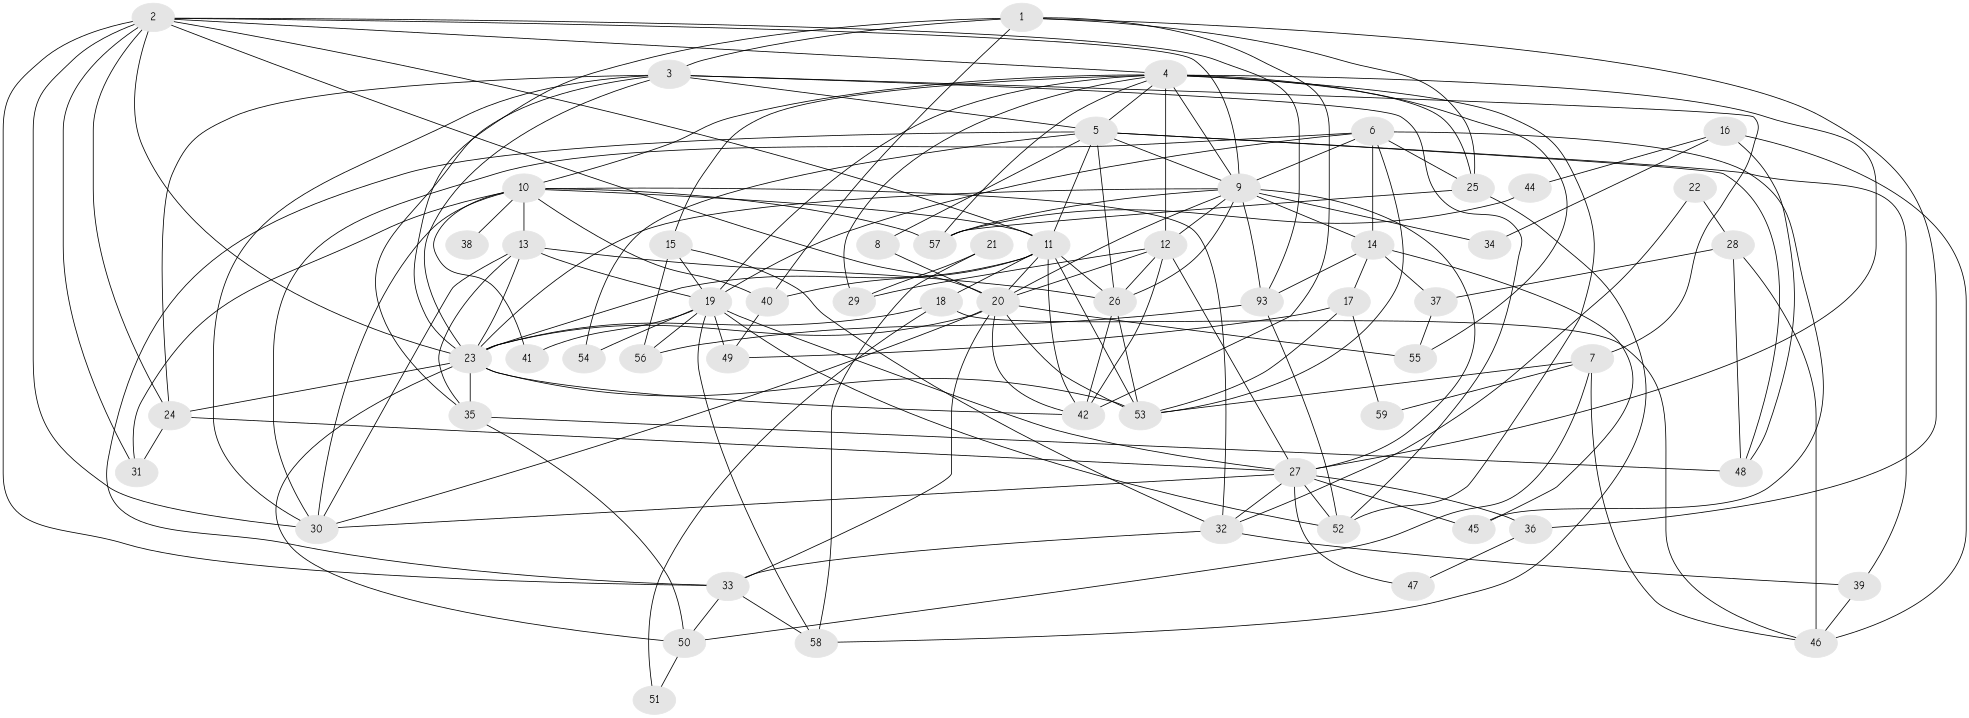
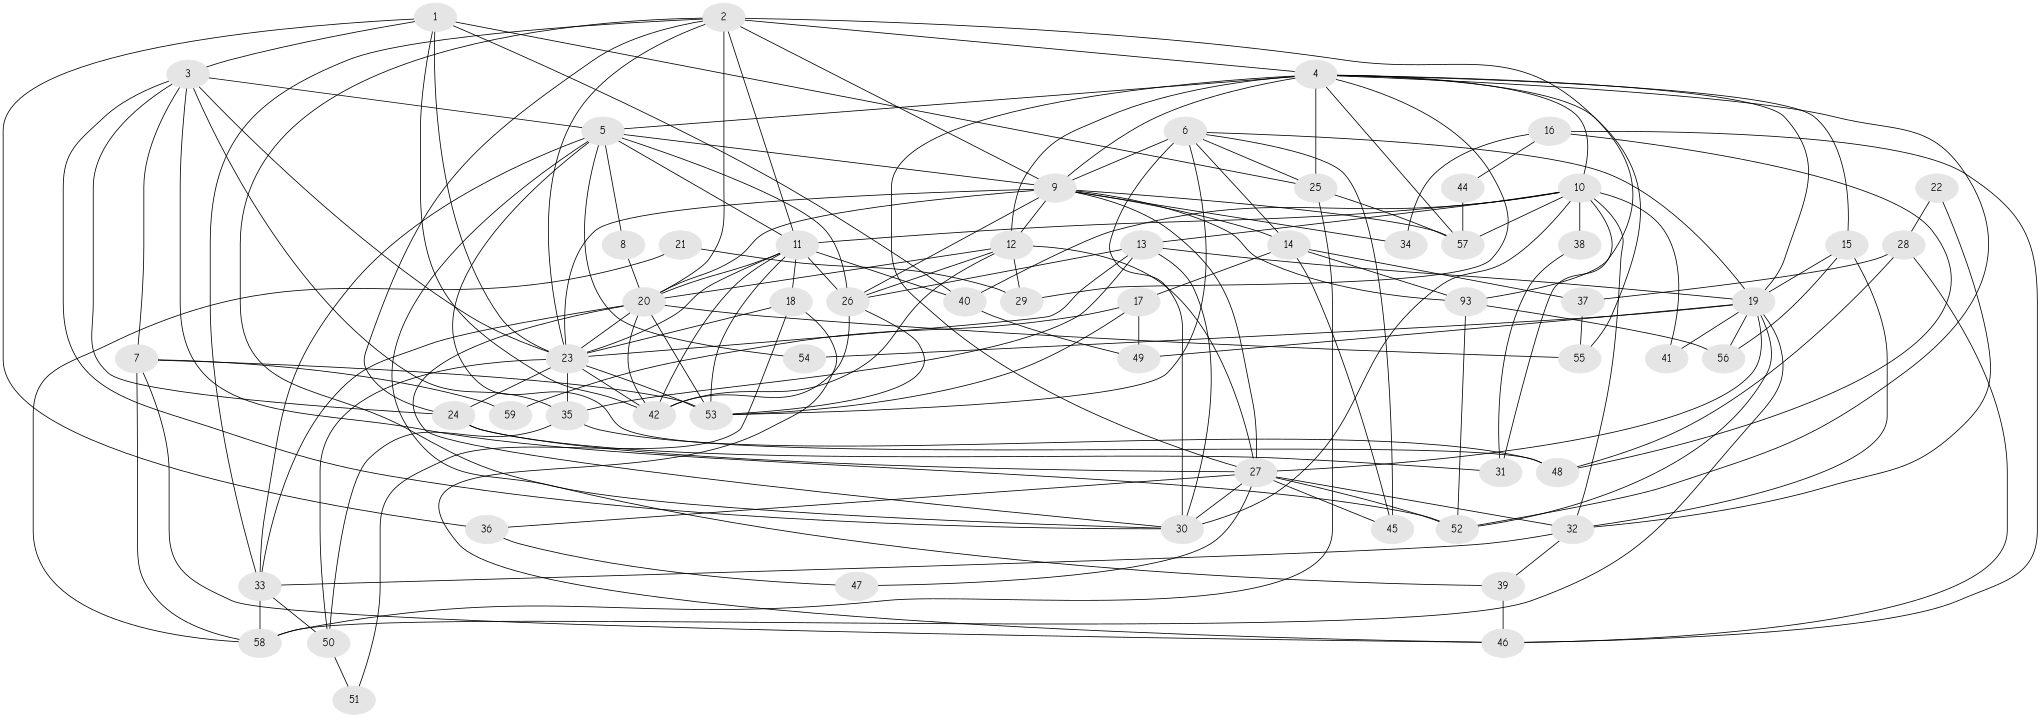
edge "2" -- "31": now "38" -- "31"
edge "7" -- "50": now "7" -- "58"
